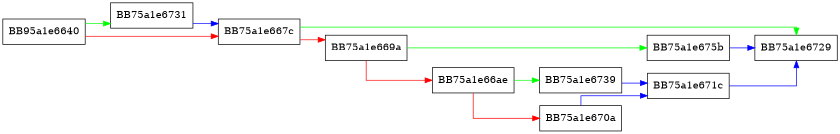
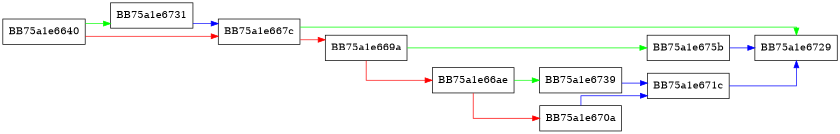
node "BB95a1e6640": label "BB95a1e6640" -> "BB75a1e6640"
